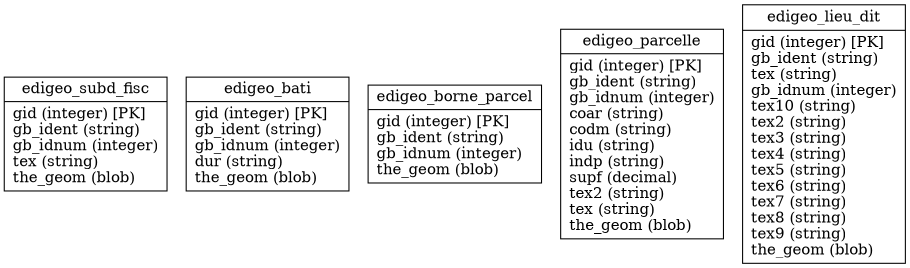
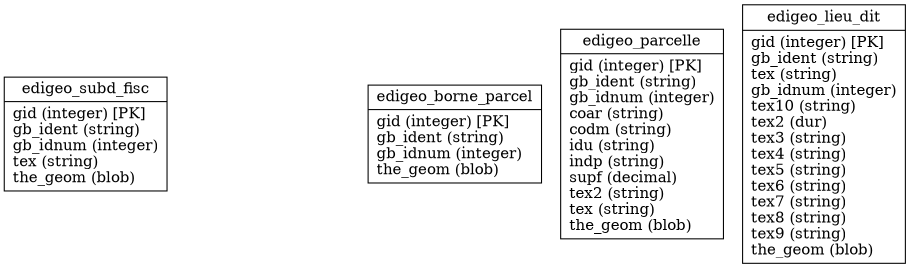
node "edigeo_lieu_dit": text "tex2 (string)" -> "tex2 (dur)"
node "edigeo_bati": removed
